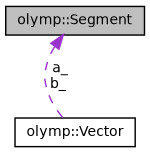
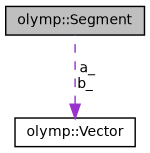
edge "olymp::Vector" -> "olymp::Segment": reversed
